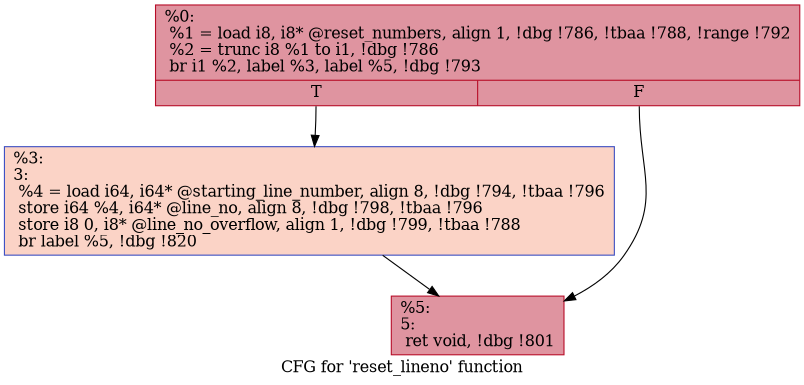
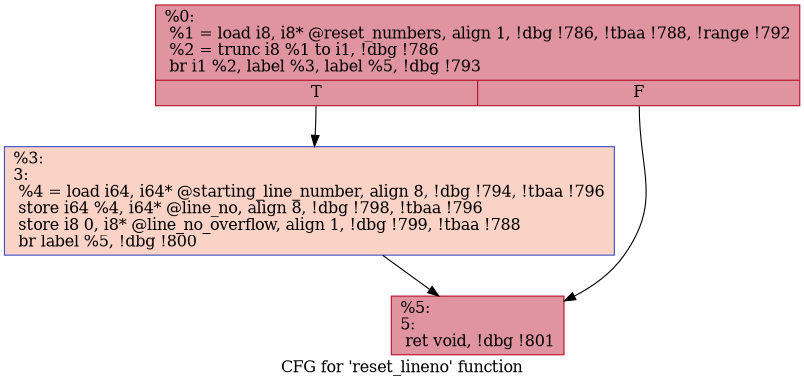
node "%3:": text "br label %5, !dbg !820" -> "br label %5, !dbg !800"
